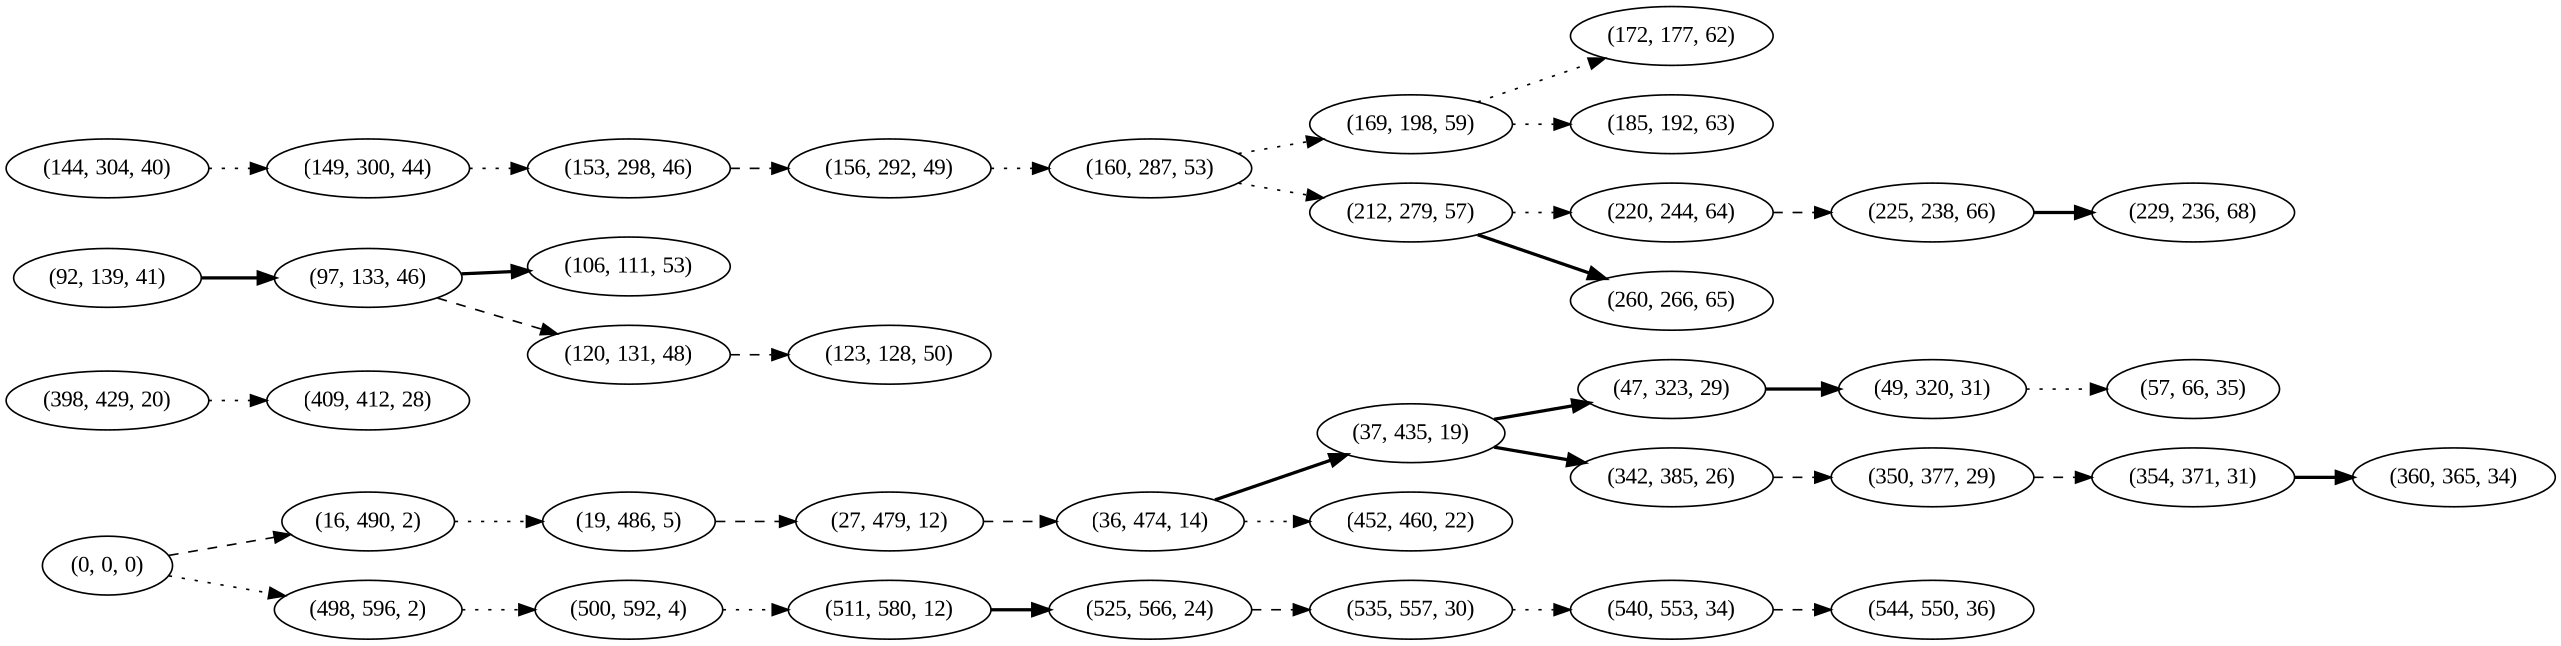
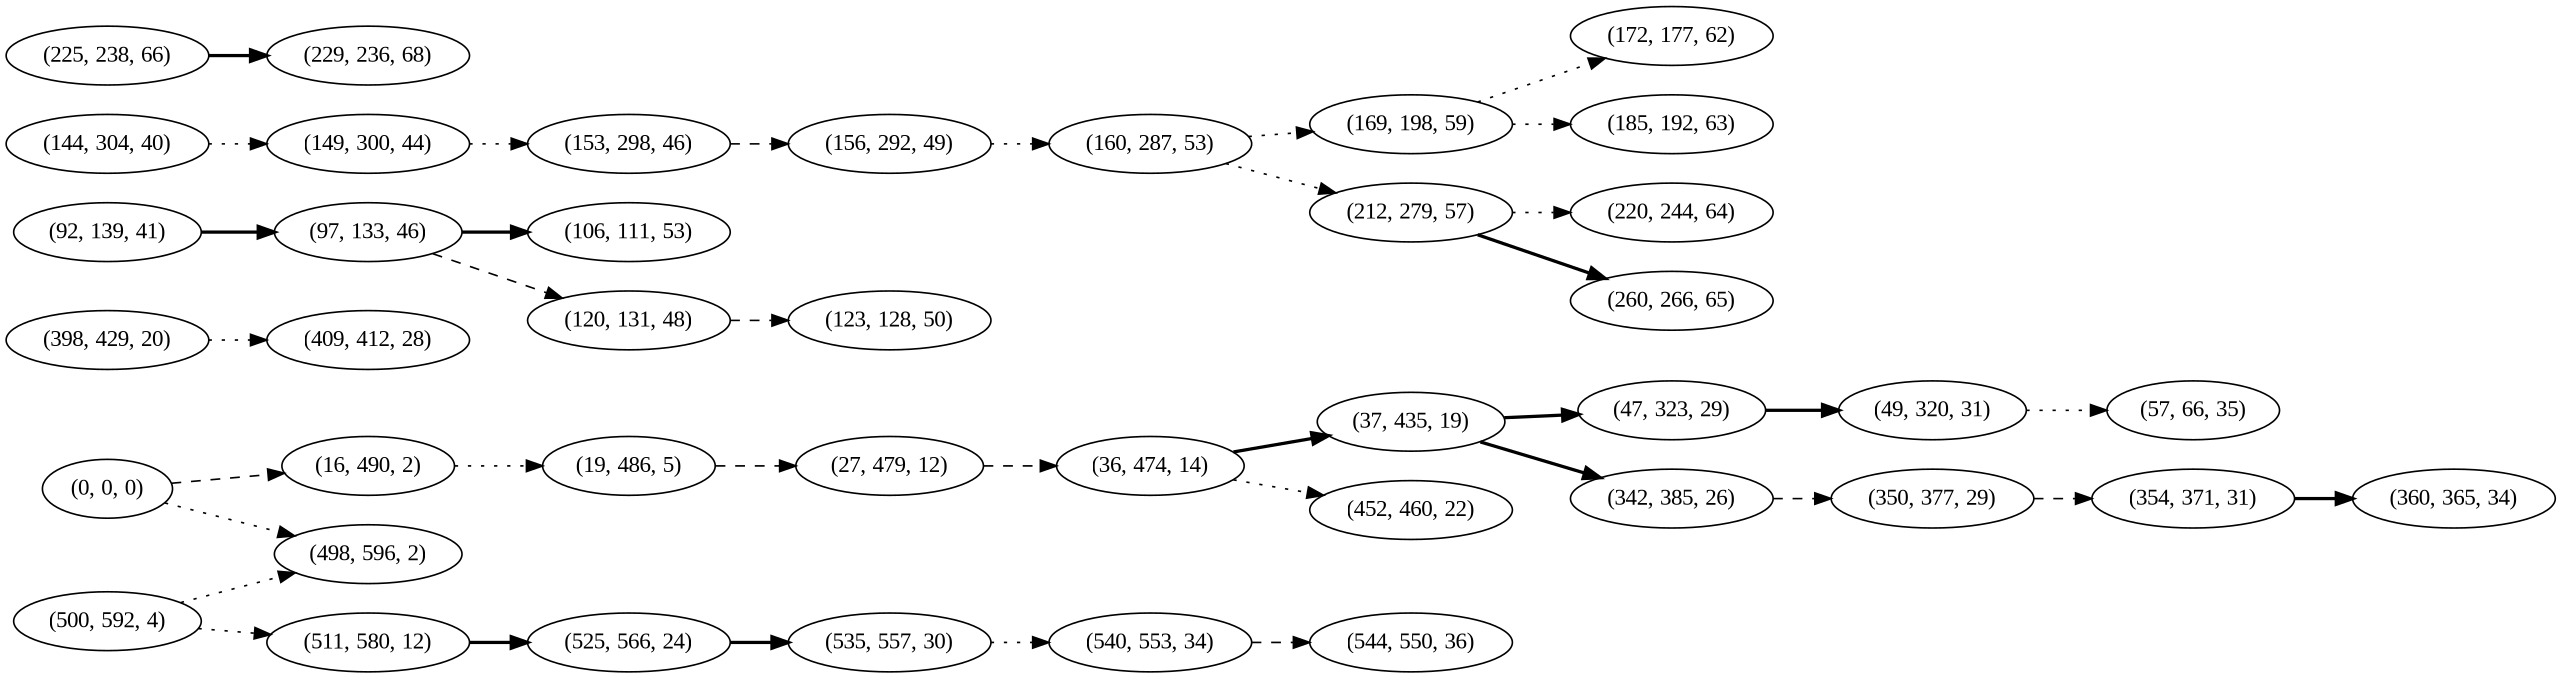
edge "(220, 244, 64)" -> "(225, 238, 66)": removed
edge "(498, 596, 2)" -> "(500, 592, 4)": reversed
edge "(525, 566, 24)" -> "(535, 557, 30)": style dashed -> bold
